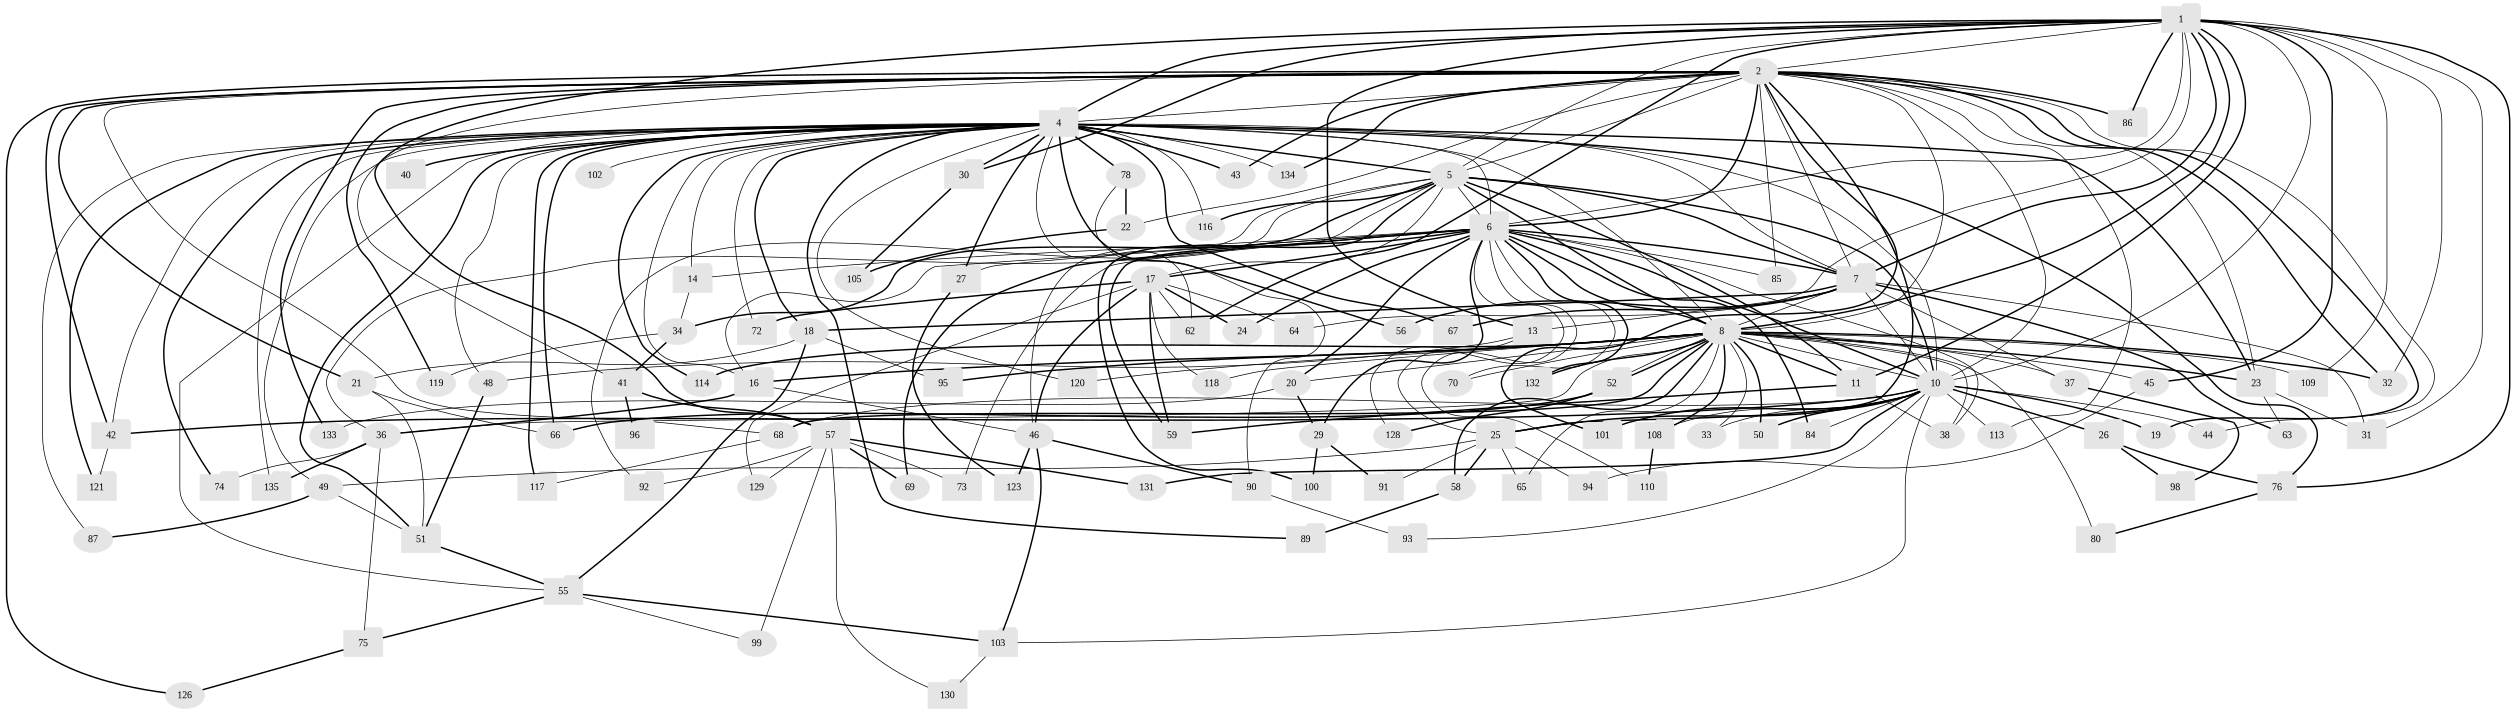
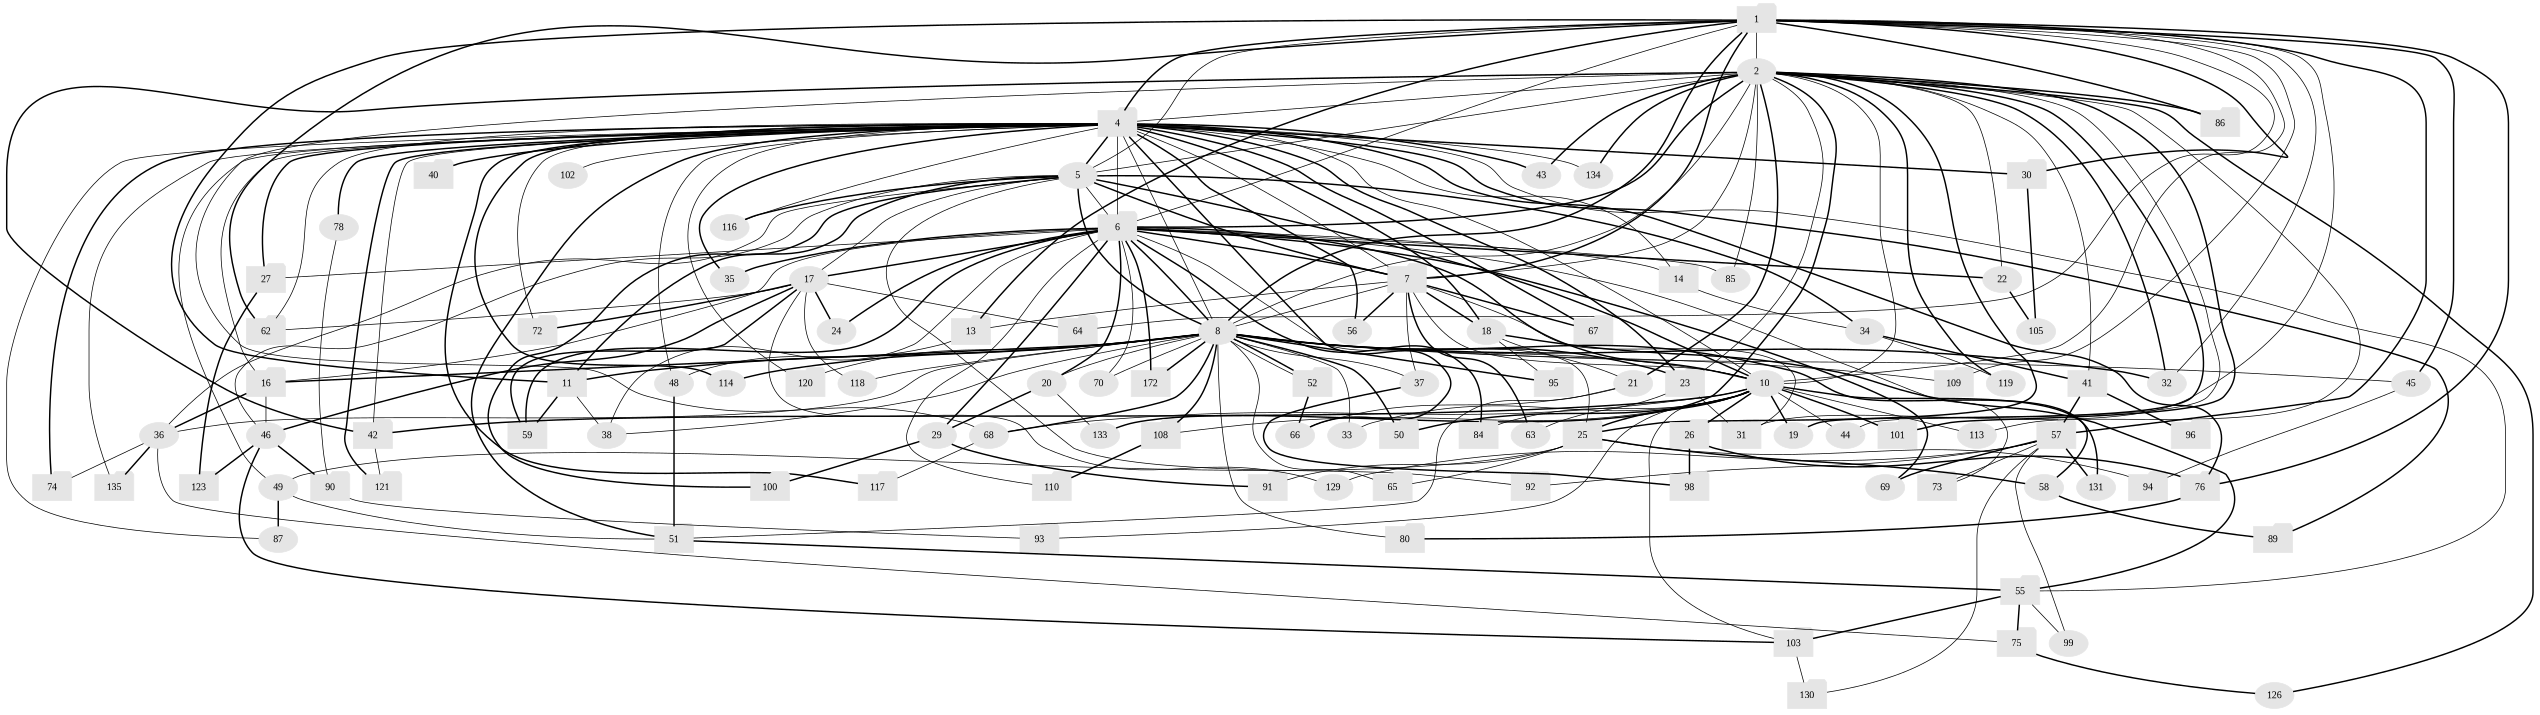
edge "78" -- "22": now "6" -- "22"
node "35": added
node "132": label "132" -> "172"
node "128": removed
